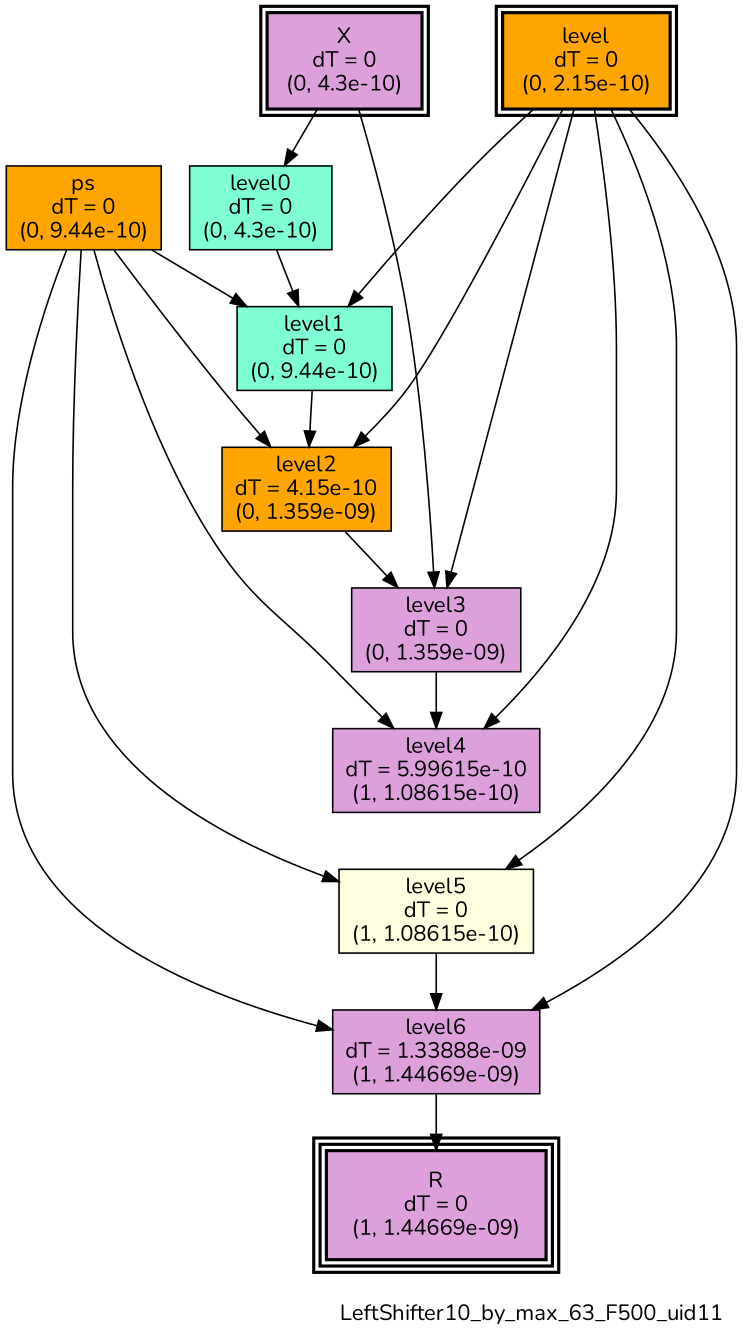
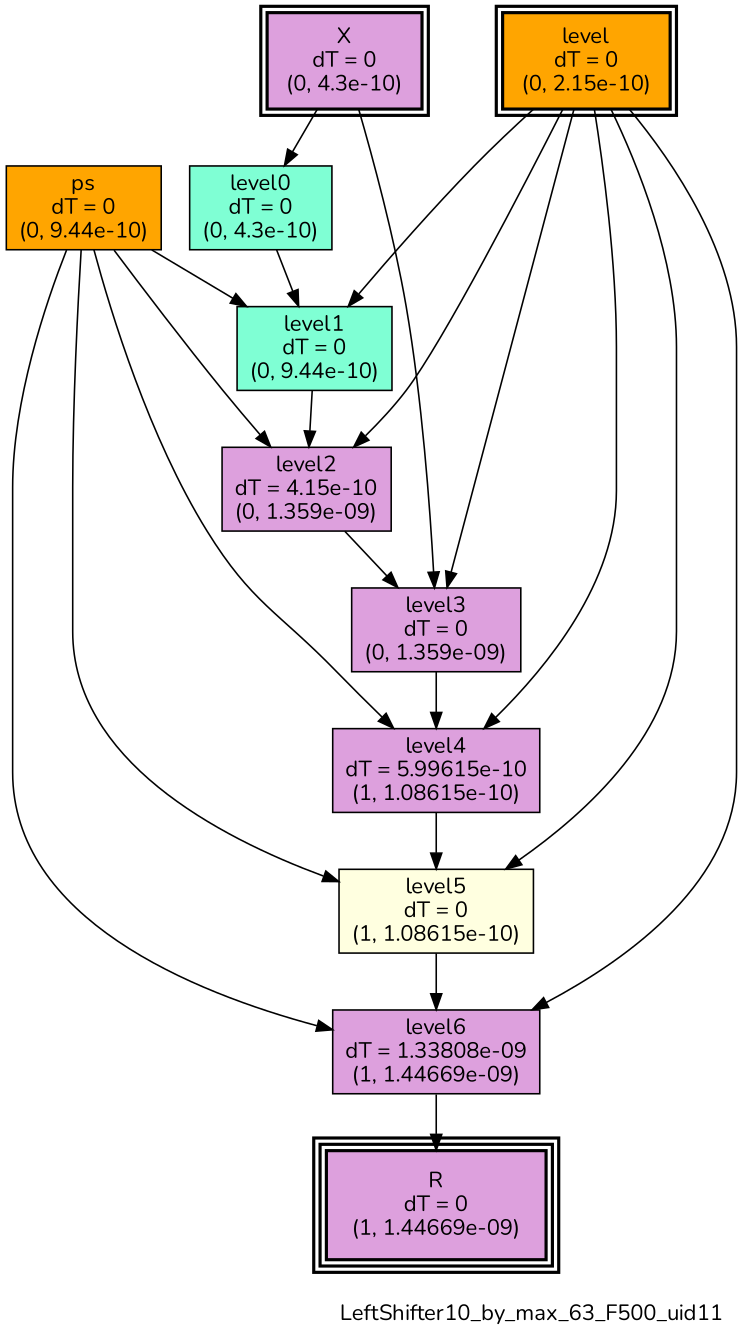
node "level2 dT = 4.15e-10 (0, 1.359e-09)": fillcolor orange -> plum
edge "level4 dT = 5.99615e-10 (1, 1.08615e-10)" -> "level5 dT = 0 (1, 1.08615e-10)": added
node "level6 dT = 1.33888e-09 (1, 1.44669e-09)": label "level6 dT = 1.33888e-09 (1, 1.44669e-09)" -> "level6 dT = 1.33808e-09 (1, 1.44669e-09)"
